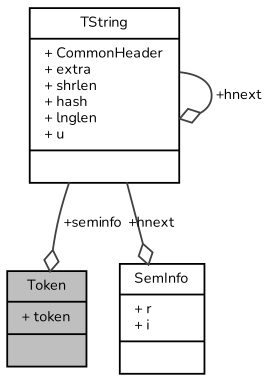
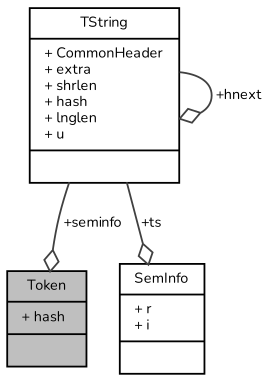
edge "TString" -> "SemInfo": label " +hnext" -> " +ts"
node "Token": text "+ token" -> "+ hash"
